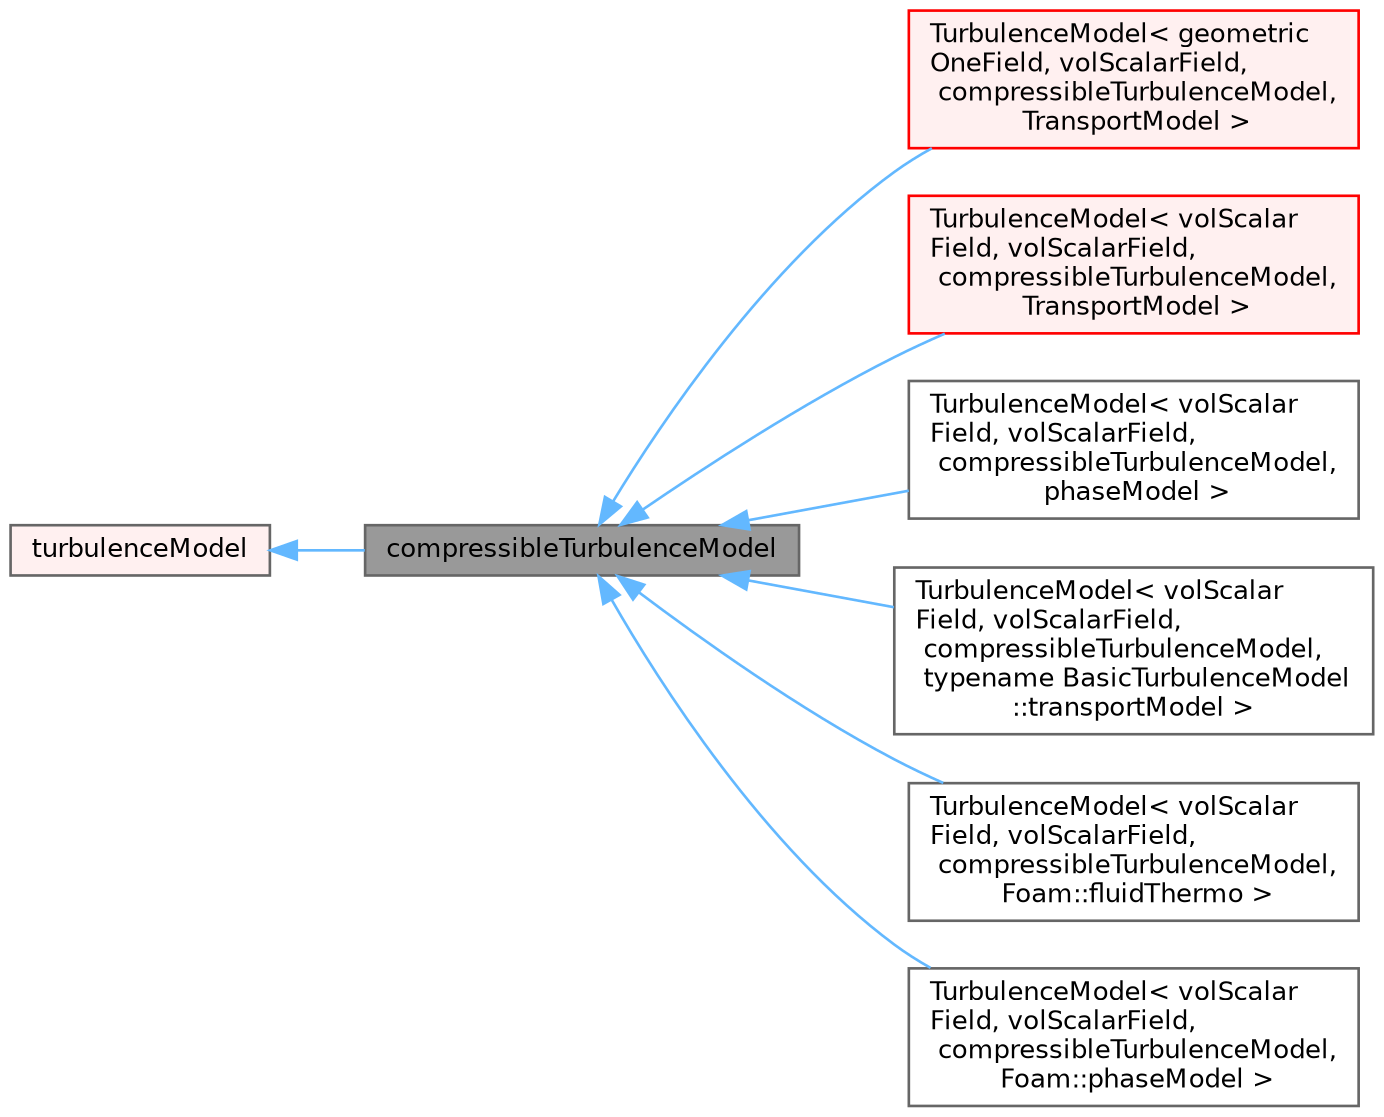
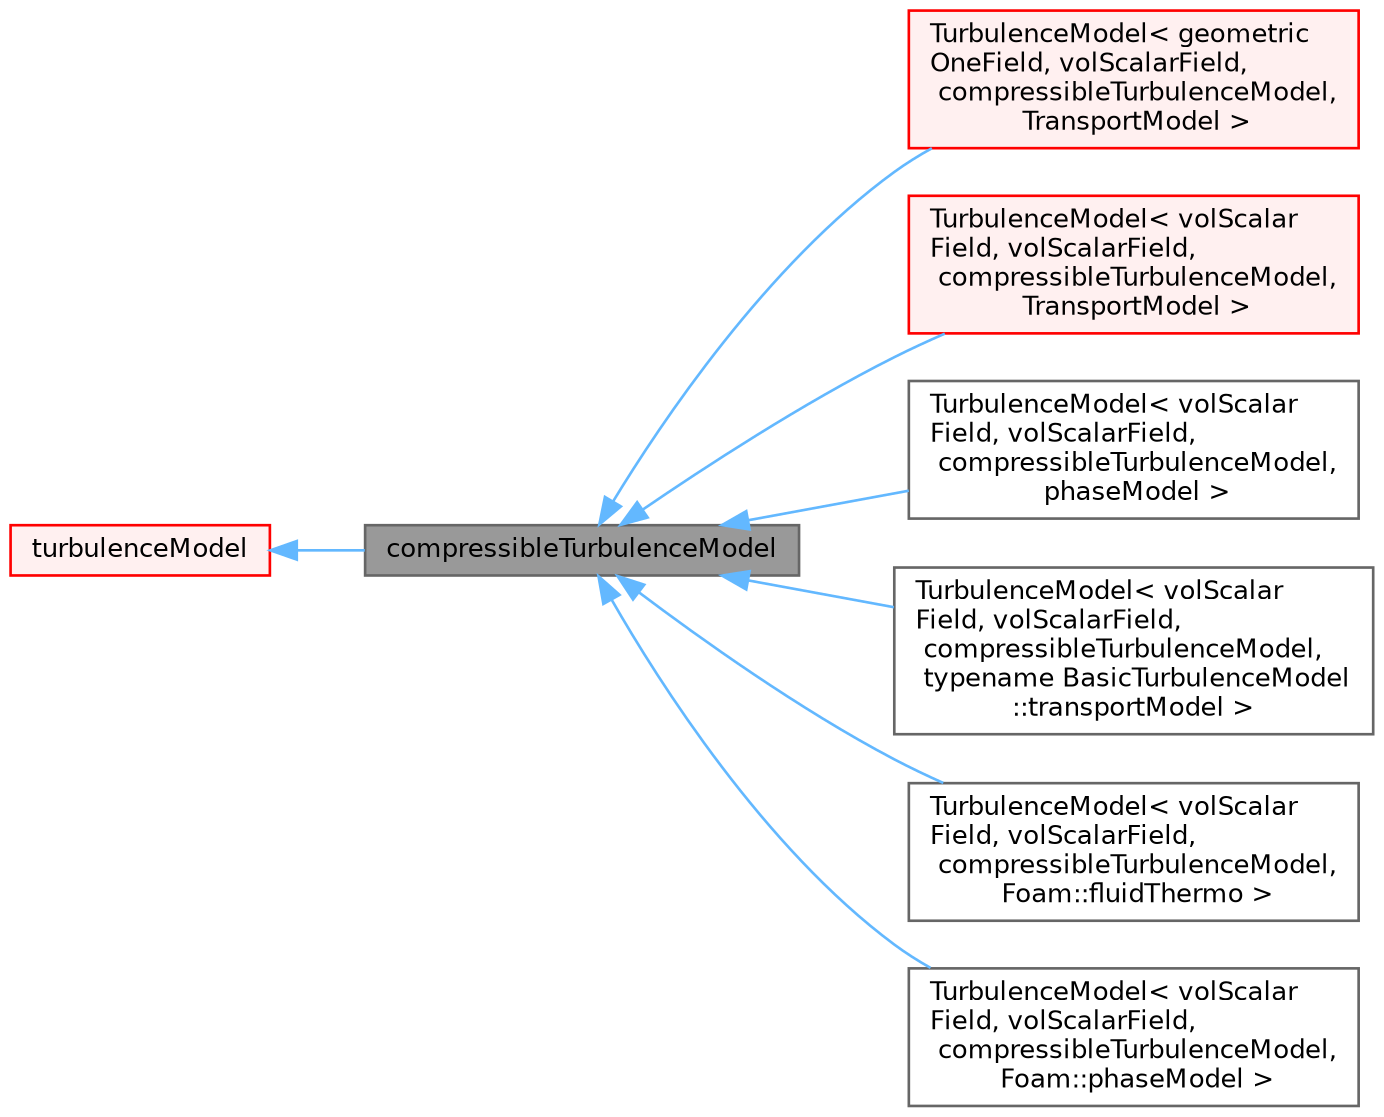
node "turbulenceModel": color gray40 -> red
